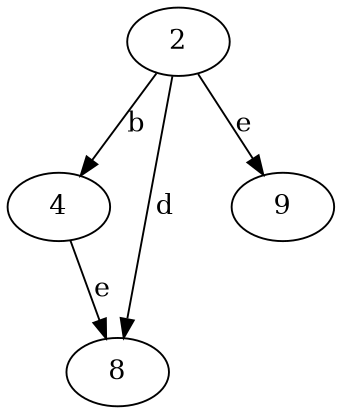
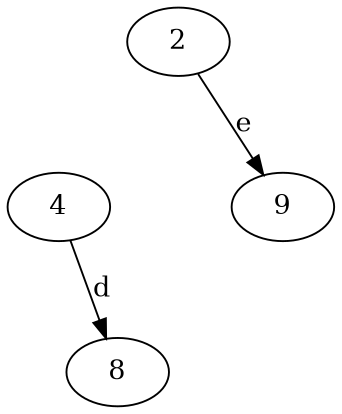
edge "2" -> "4": removed, label "b"
edge "2" -> "8": removed, label "d"
edge "4" -> "8": label "e" -> "d"
